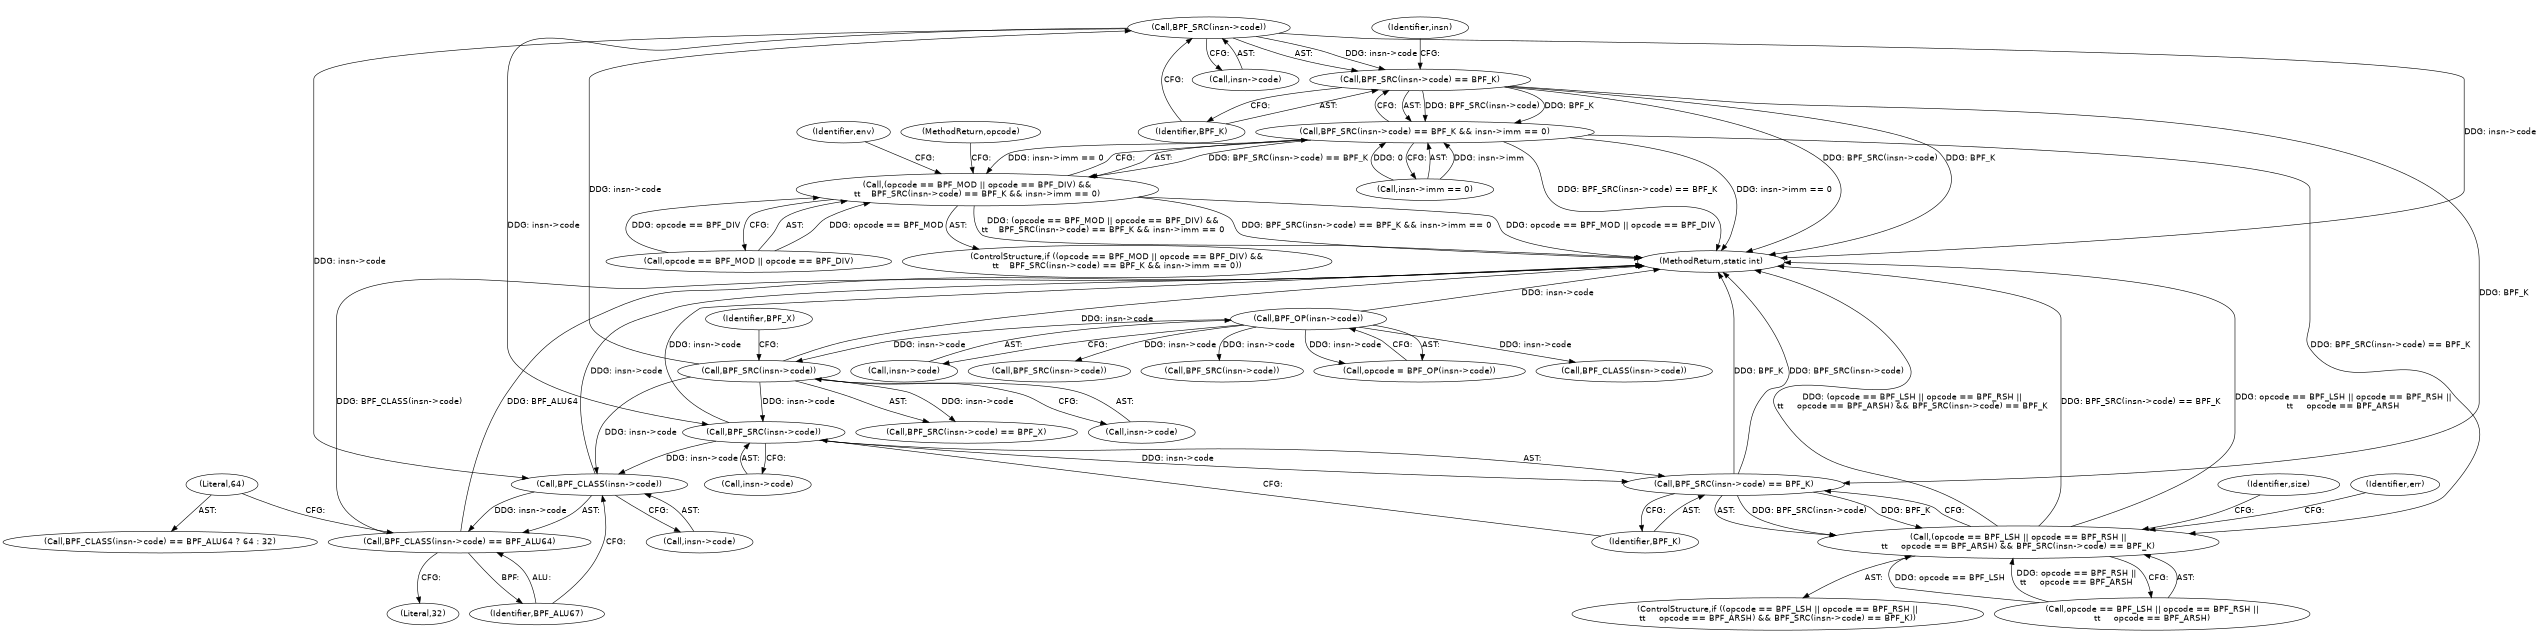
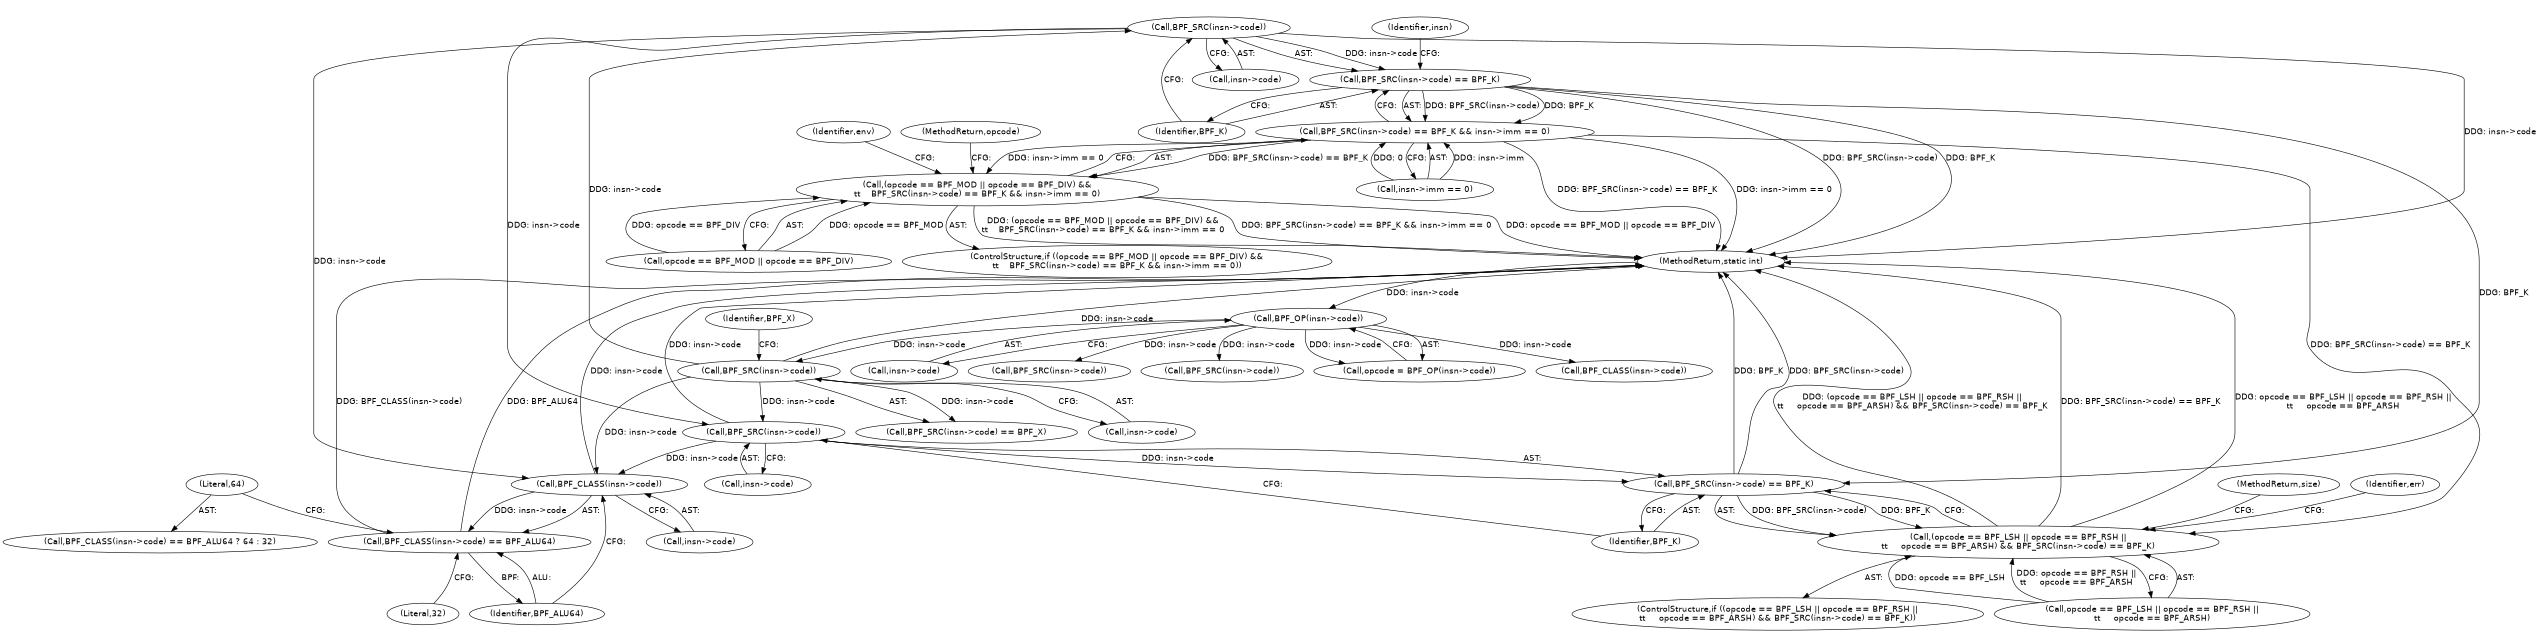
edge "(Call,BPF_OP(insn->code))" -> "(MethodReturn,static int)": reversed
node "(Identifier,size)": label "(Identifier,size)" -> "(MethodReturn,size)"
edge "(Call,BPF_CLASS(insn->code) == BPF_ALU64)" -> "(Literal,32)": reversed
node "(Identifier,BPF_ALU67)": label "(Identifier,BPF_ALU67)" -> "(Identifier,BPF_ALU64)"
